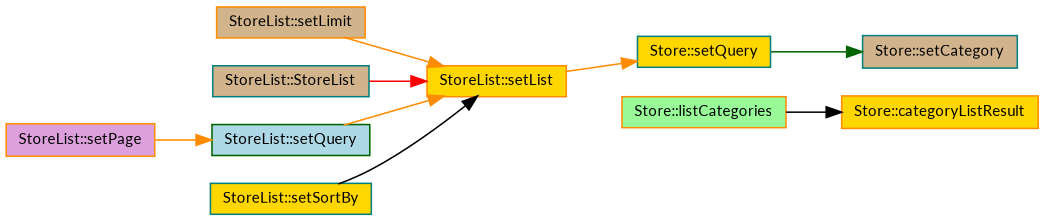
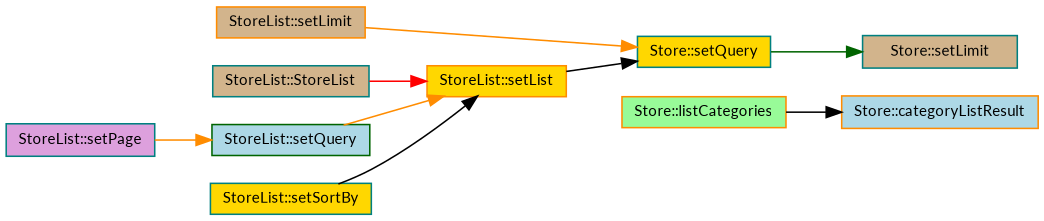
edge "StoreList::setLimit" -> "StoreList::setList": now "StoreList::setLimit" -> "Store::setQuery"
node "Store::setCategory": label "Store::setCategory" -> "Store::setLimit"
edge "StoreList::setList" -> "Store::setQuery": color darkorange -> black
node "Store::categoryListResult": fillcolor gold -> lightblue
node "StoreList::setPage": color darkorange -> teal
